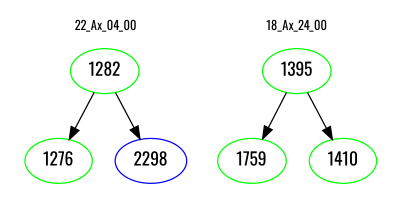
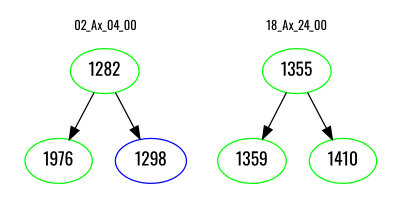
cluster "22_Ax_04_00": label "22_Ax_04_00" -> "02_Ax_04_00"
node "1395": label "1395" -> "1355"
node "1276": label "1276" -> "1976"
node "2298": label "2298" -> "1298"
node "1759": label "1759" -> "1359"
